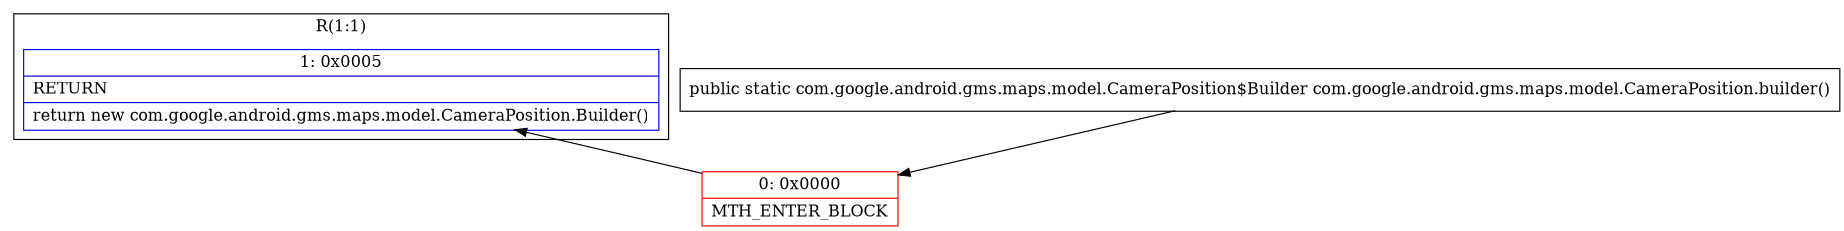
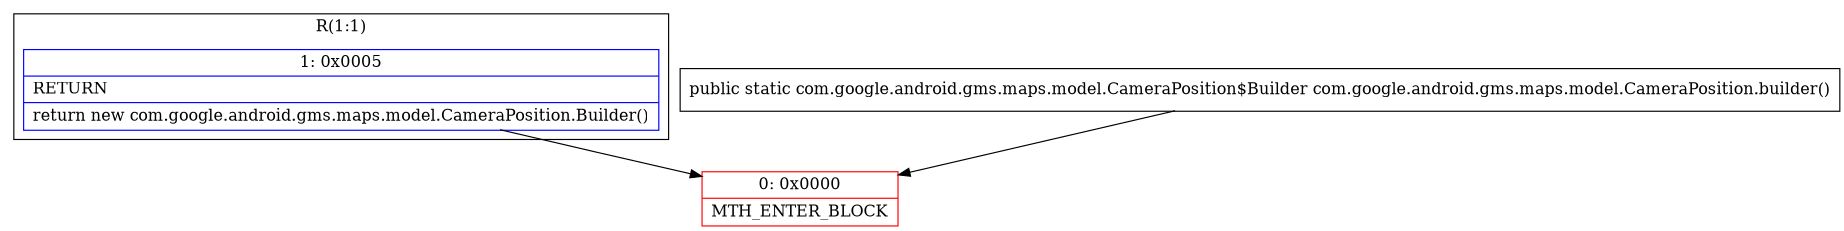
edge "0: 0x0000" -> "1: 0x0005": reversed
